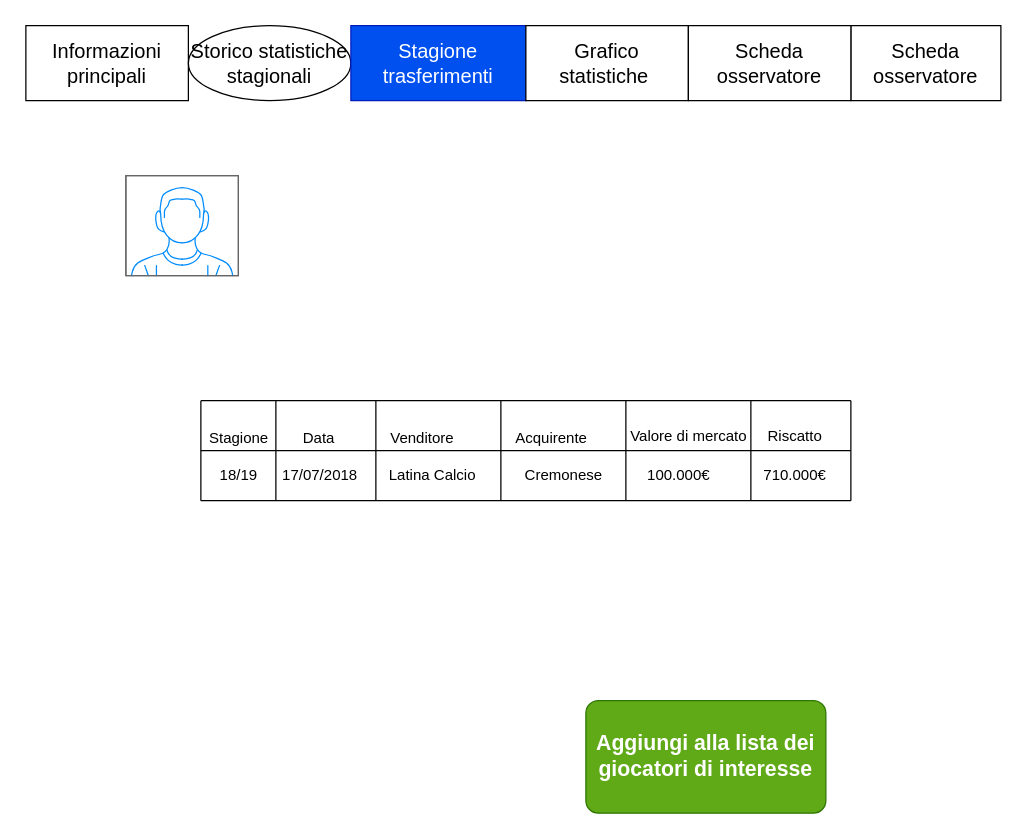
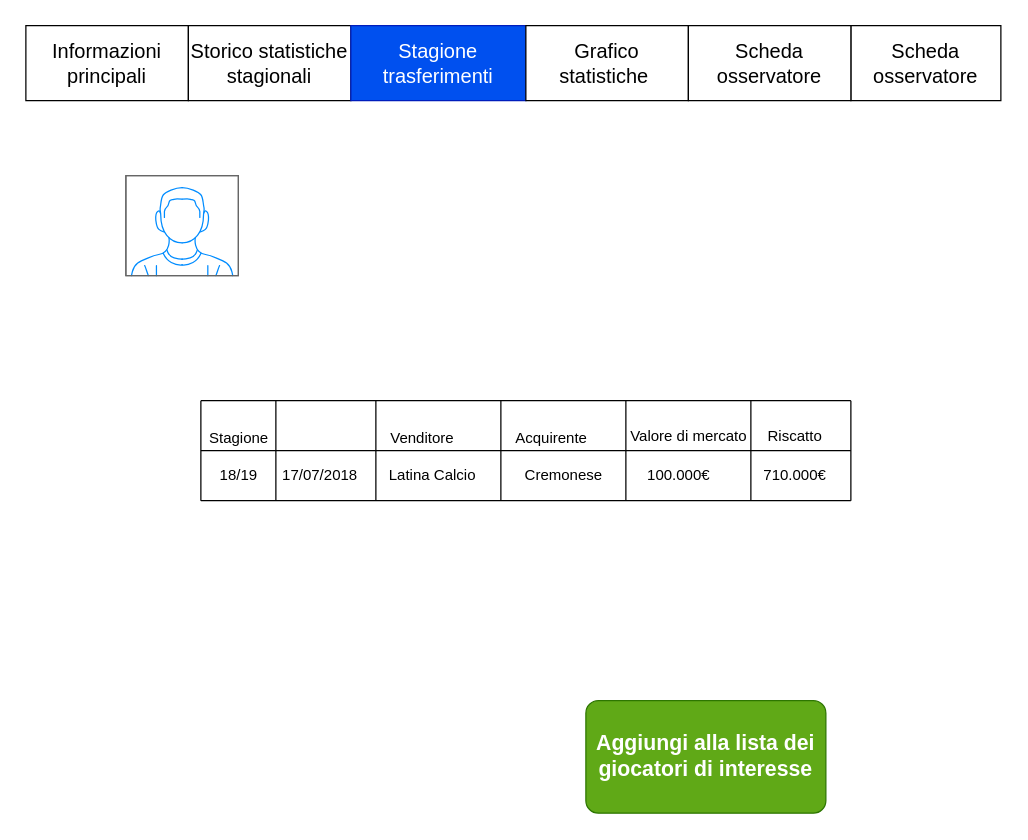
node "Storico statistiche stagionali": shape ellipse -> rectangle
node "Data": removed
